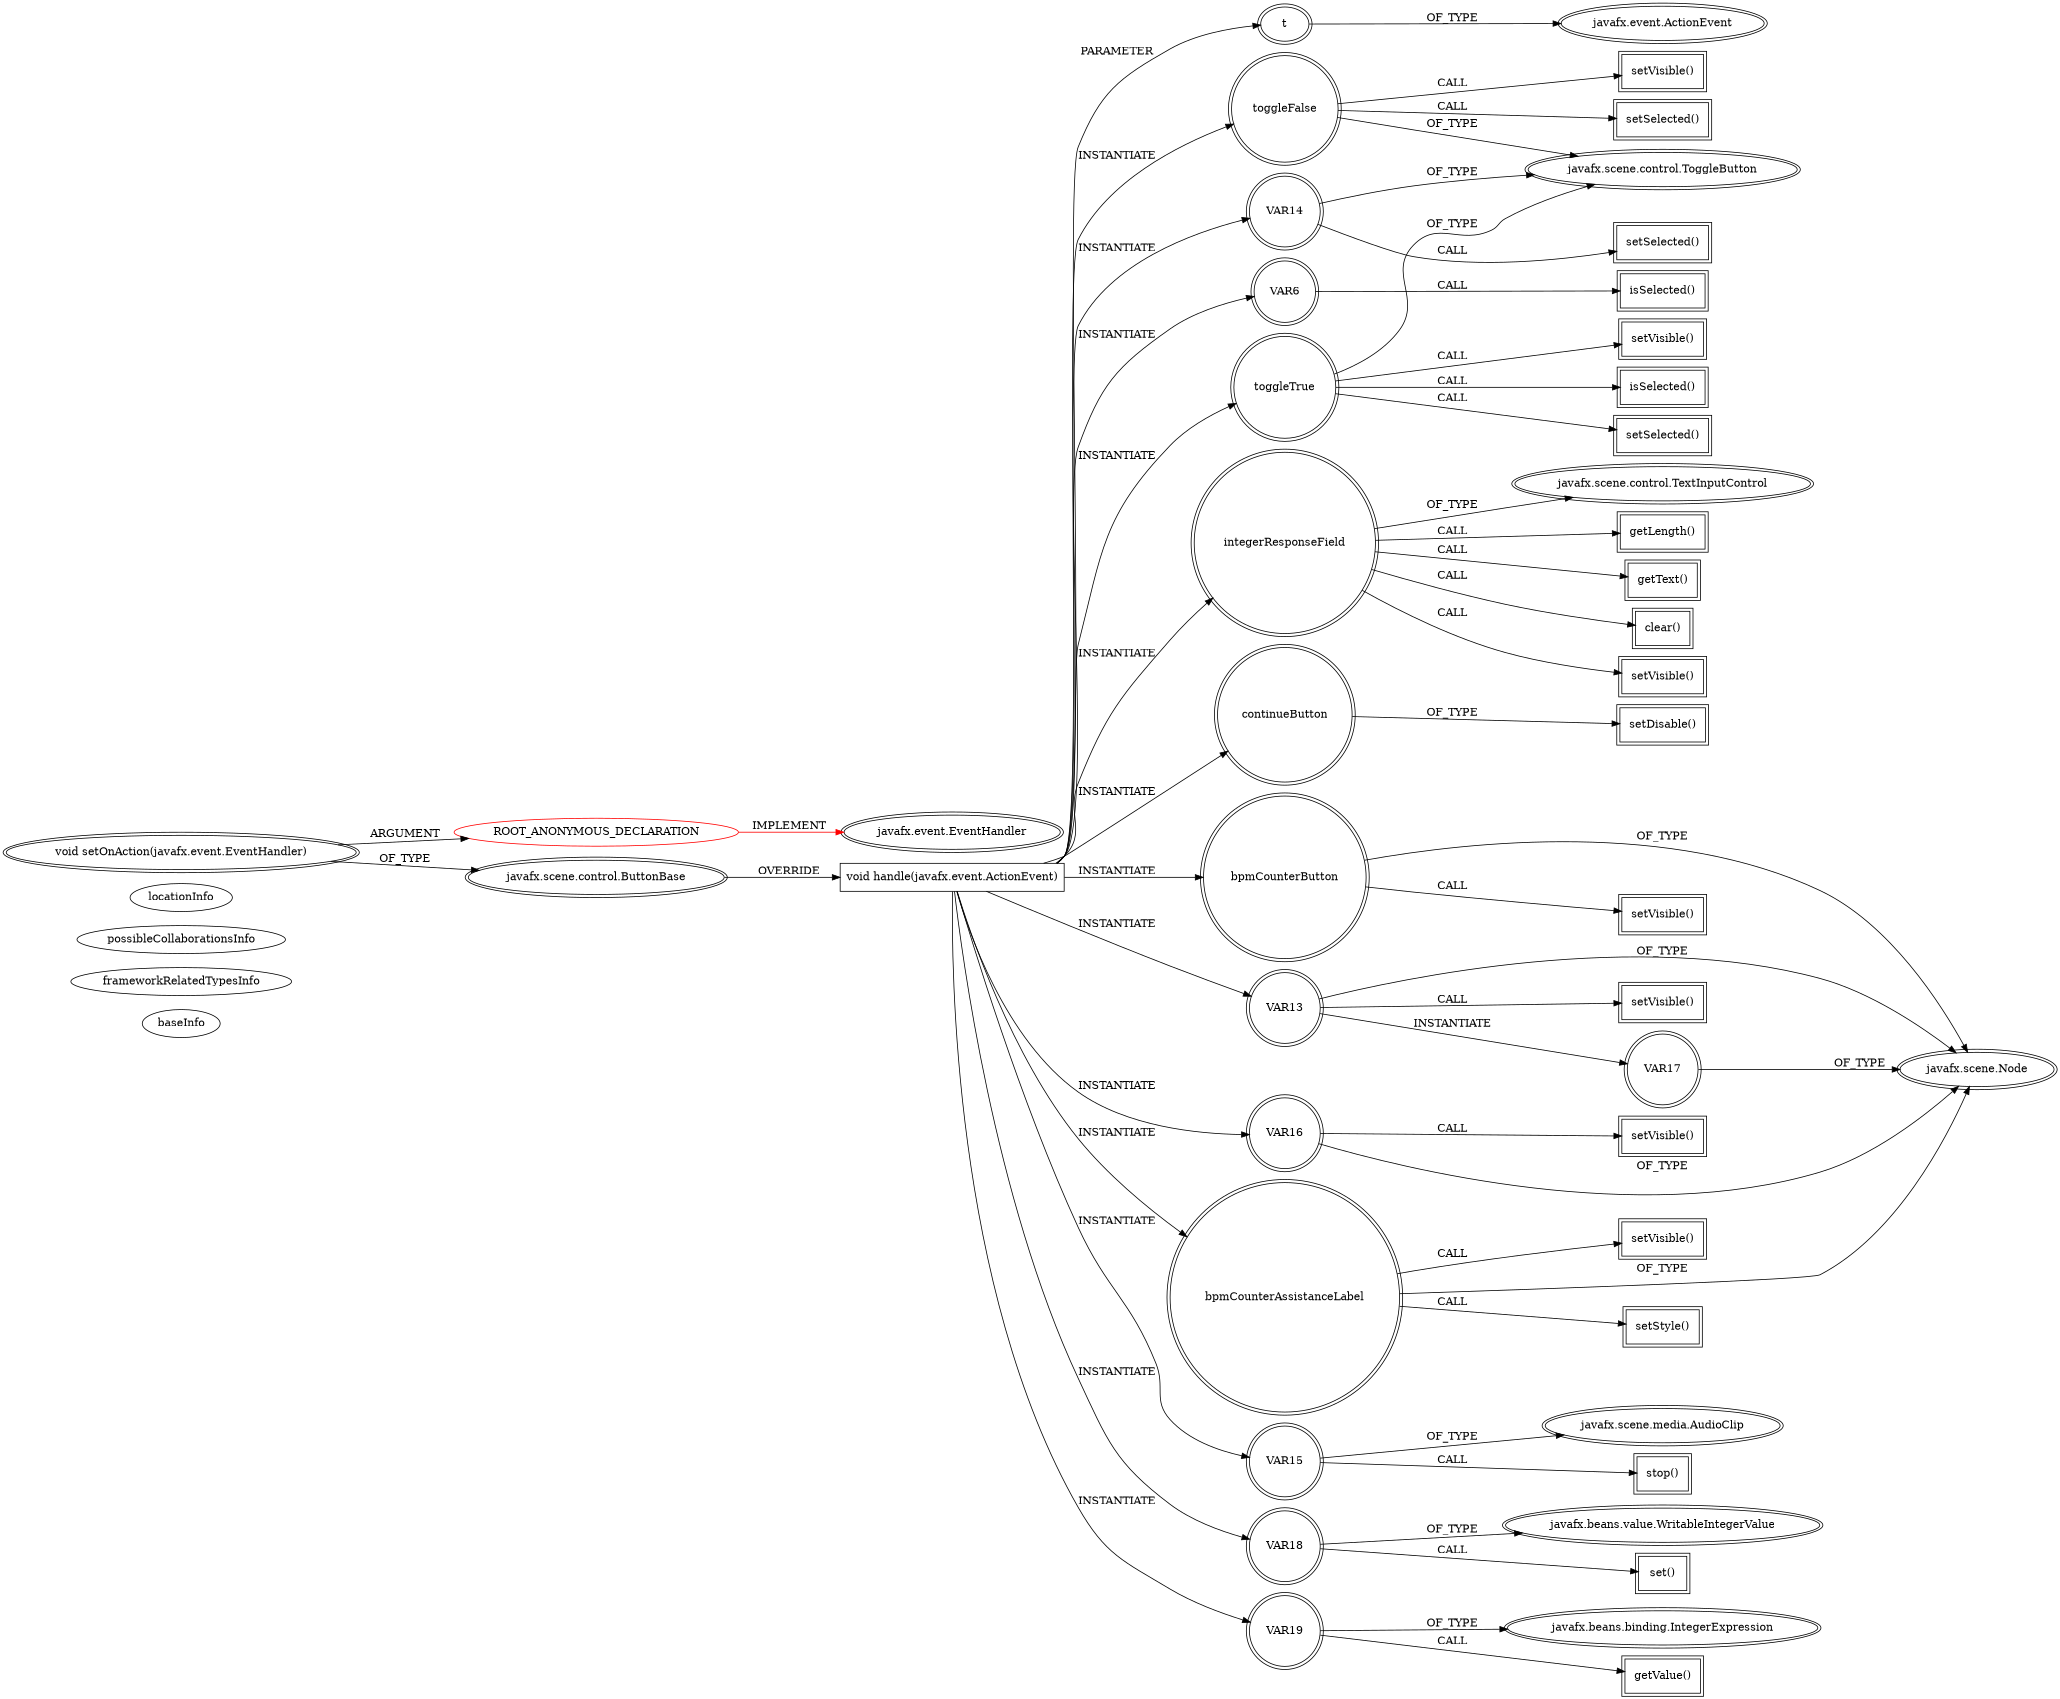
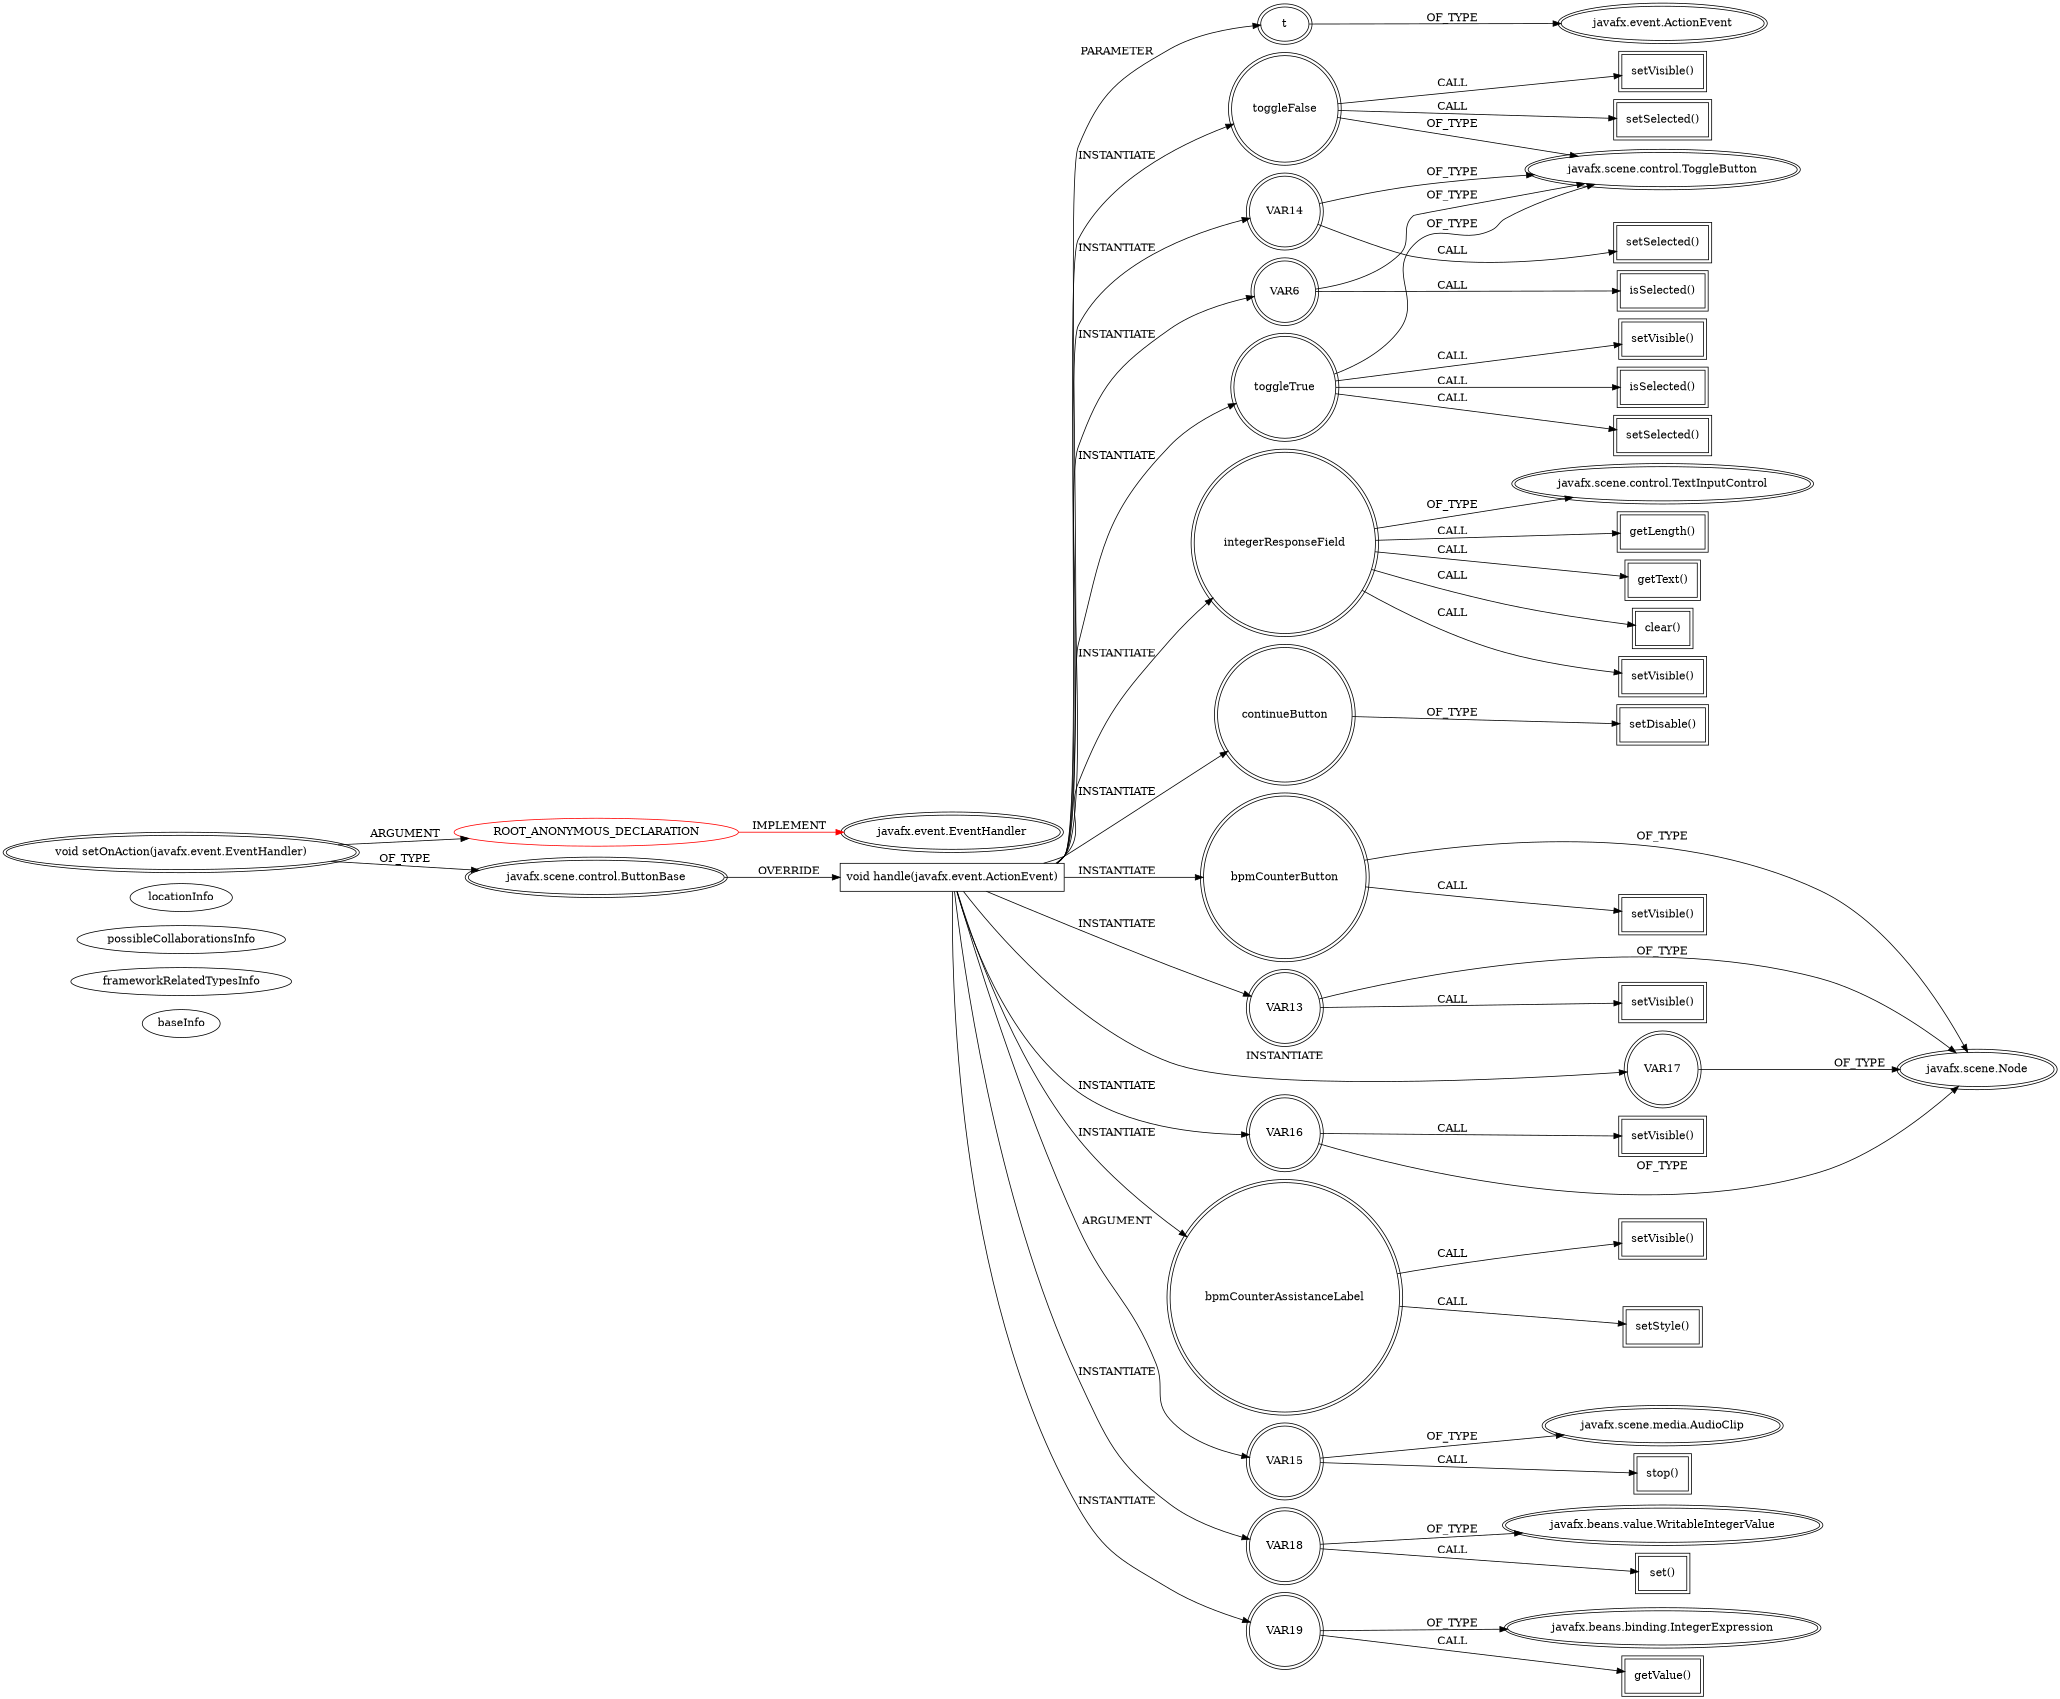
edge "VAR6" -> "javafx.scene.control.ToggleButton": added, label "OF_TYPE"
edge "VAR13" -> "VAR17": now "void handle(javafx.event.ActionEvent)" -> "VAR17"
edge "void handle(javafx.event.ActionEvent)" -> "VAR15": label "INSTANTIATE" -> "ARGUMENT"
edge "bpmCounterAssistanceLabel" -> "javafx.scene.Node": removed, label "OF_TYPE"
